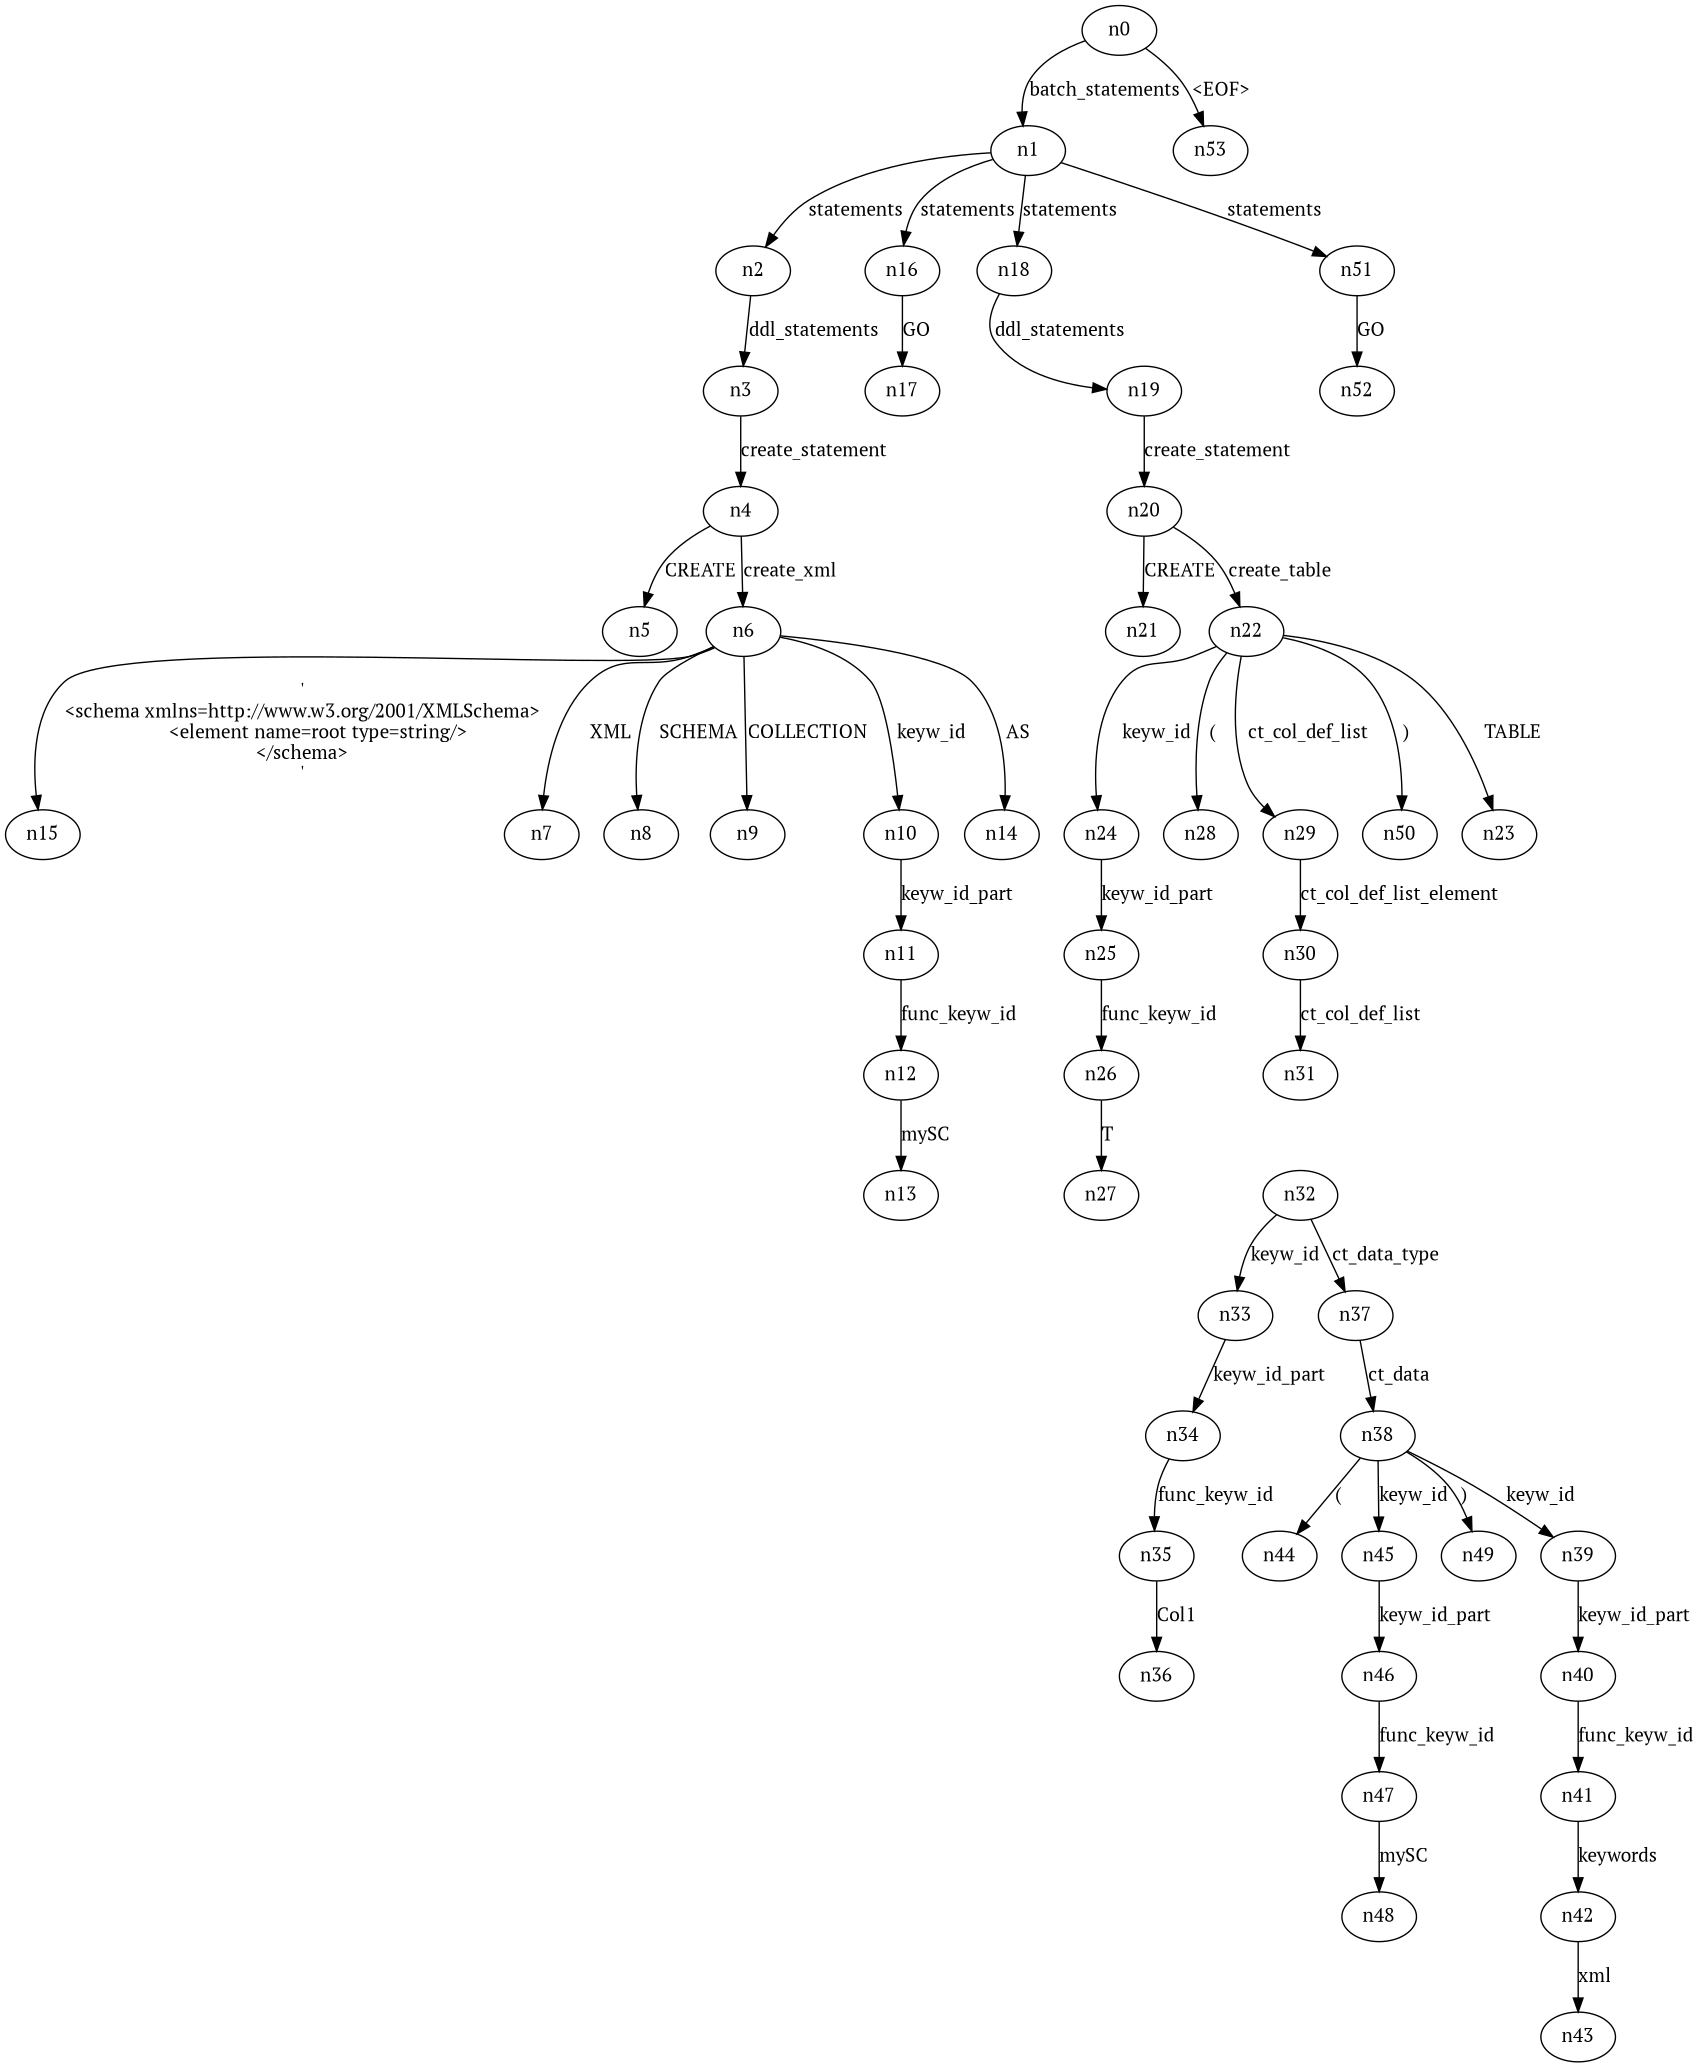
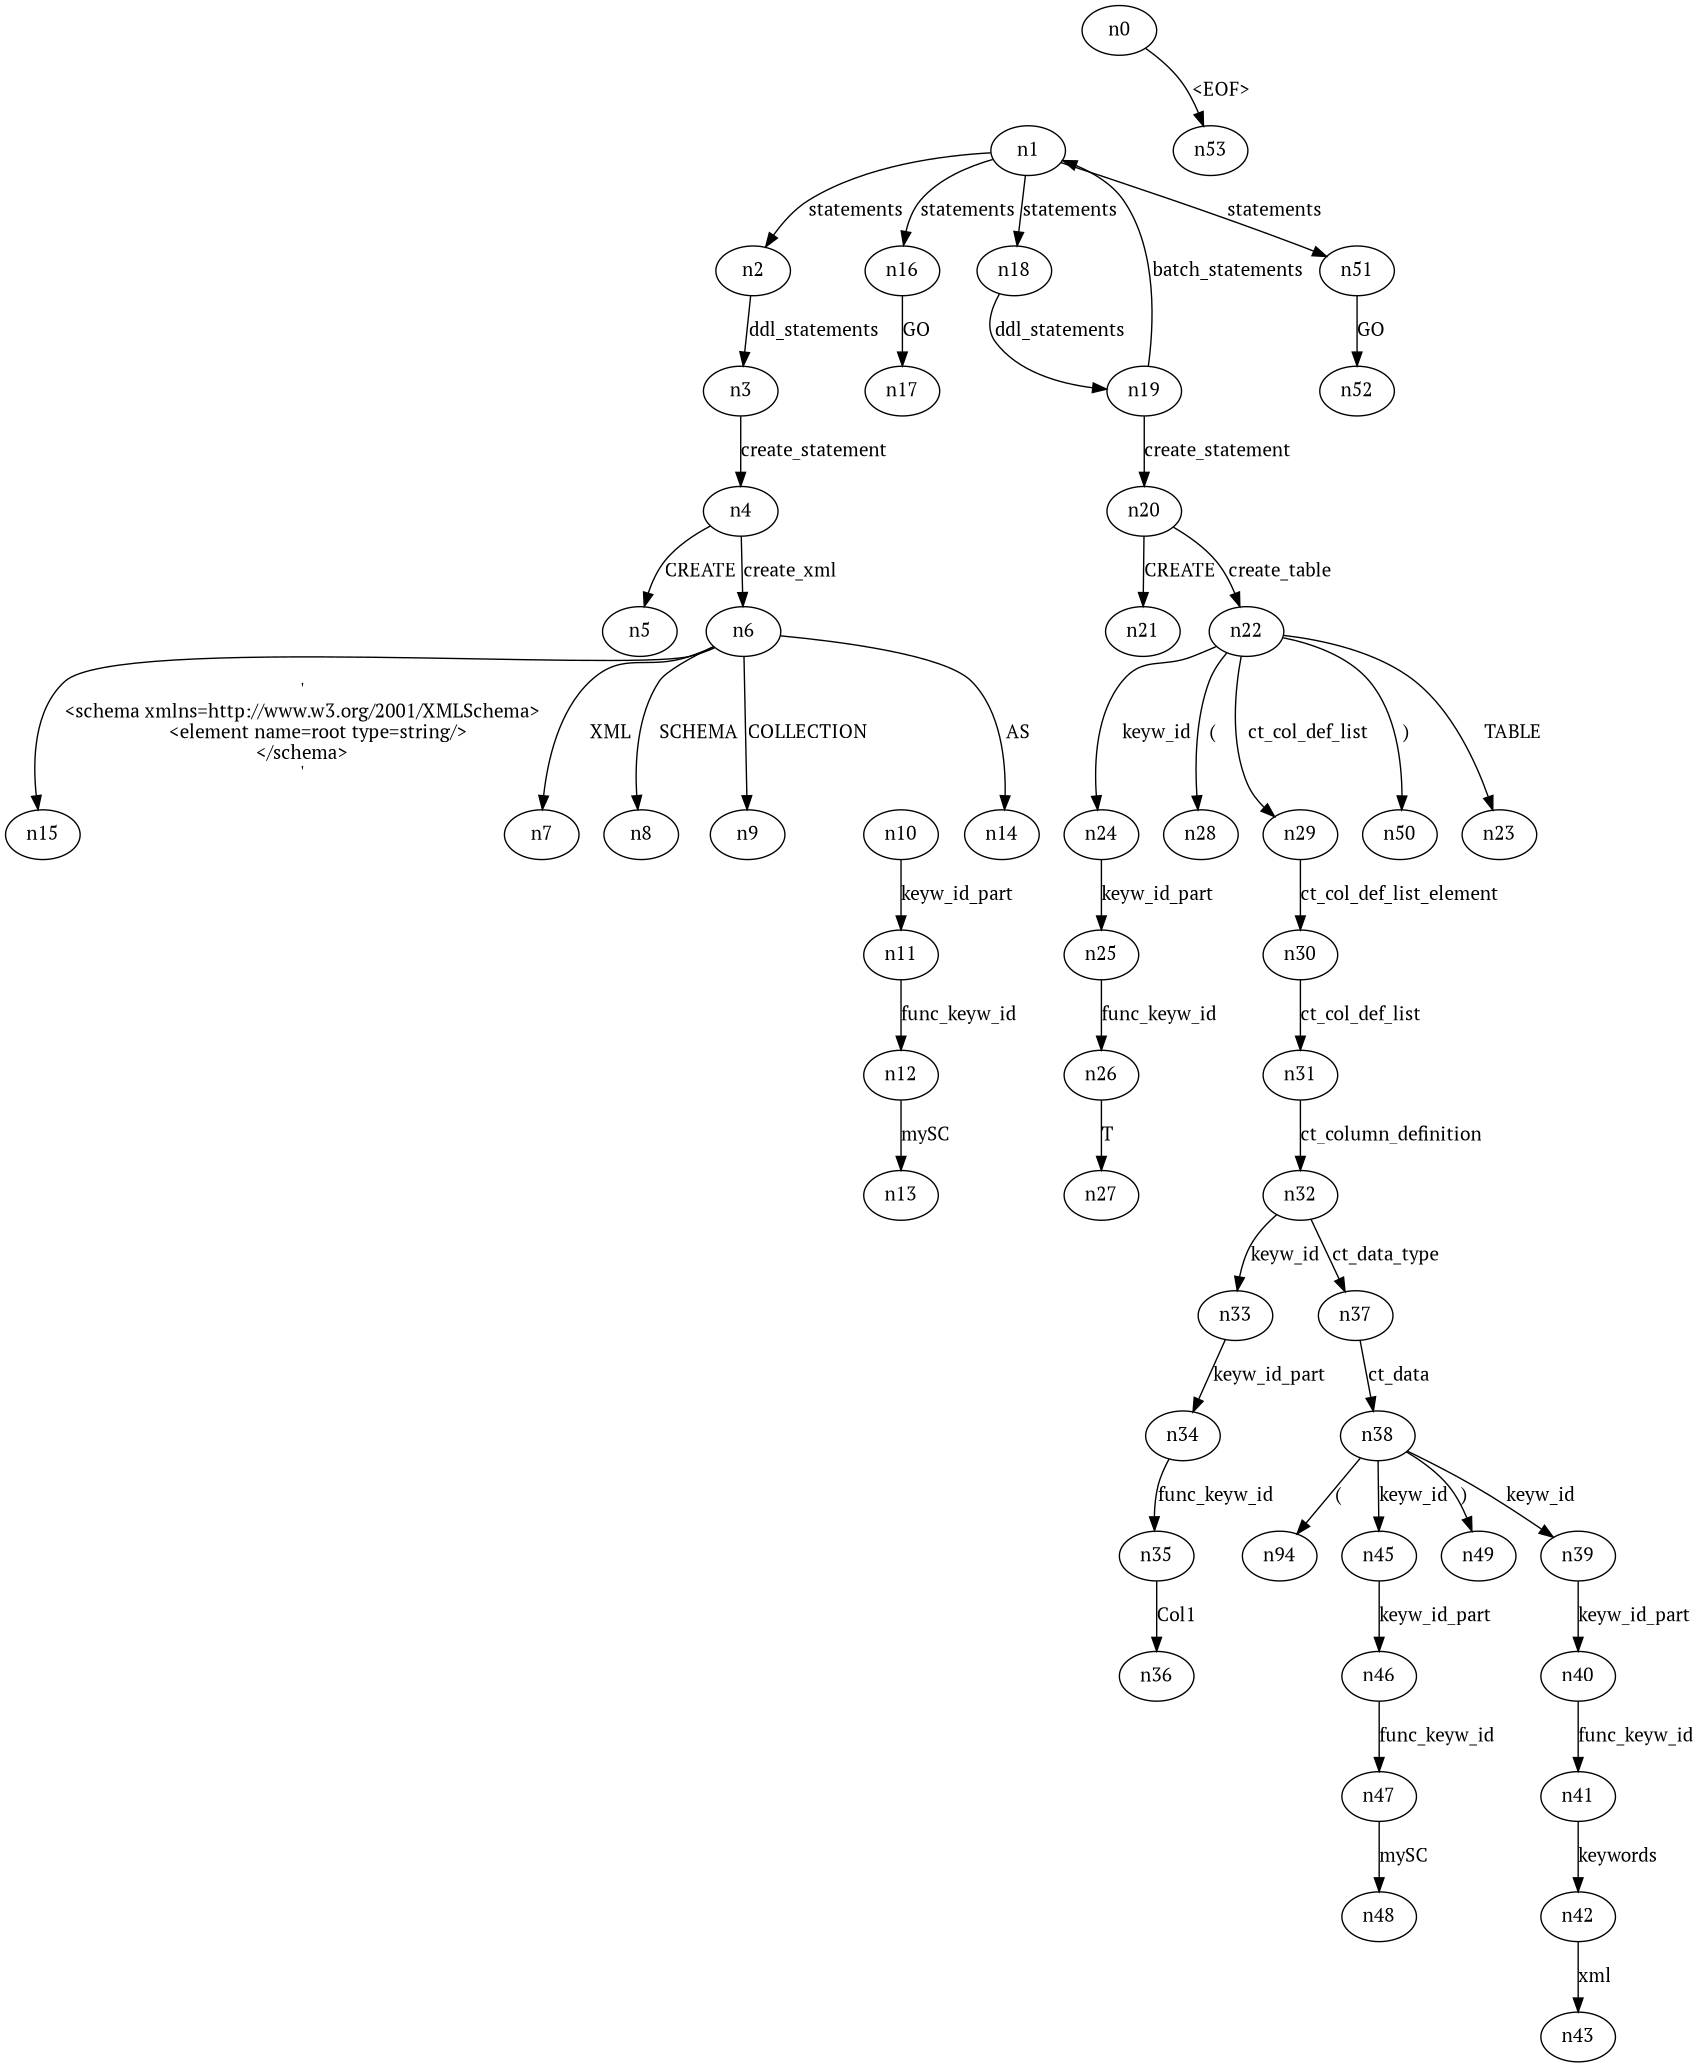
edge "n0" -> "n1": now "n19" -> "n1"
edge "n6" -> "n10": removed, label "keyw_id"
edge "n31" -> "n32": added, label "ct_column_definition"
node "n44": label "n44" -> "n94"
